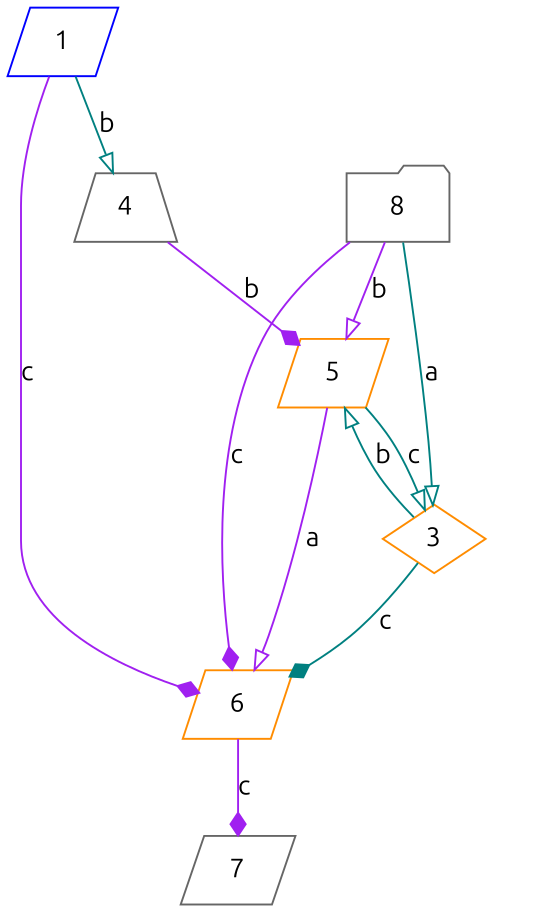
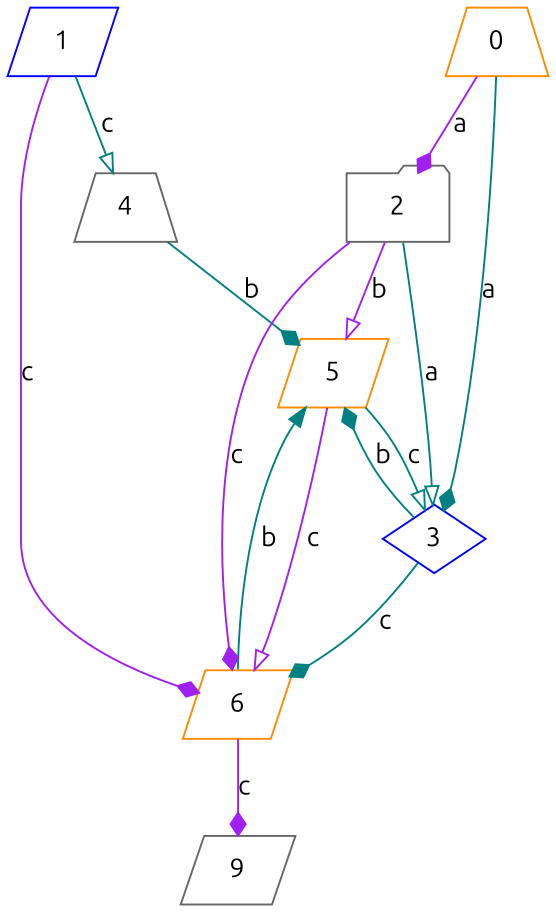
node "0": added
edge "1" -> "4": label "b" -> "c"
node "8": label "8" -> "2"
edge "4" -> "5": color purple -> teal
edge "3" -> "5": arrowhead onormal -> diamond
edge "5" -> "6": label "a" -> "c"
node "3": color darkorange -> blue
edge "6" -> "5": added, label "b"
node "7": label "7" -> "9"
